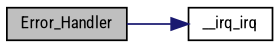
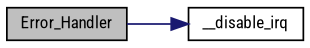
node "__irq_irq": label "__irq_irq" -> "__disable_irq"
